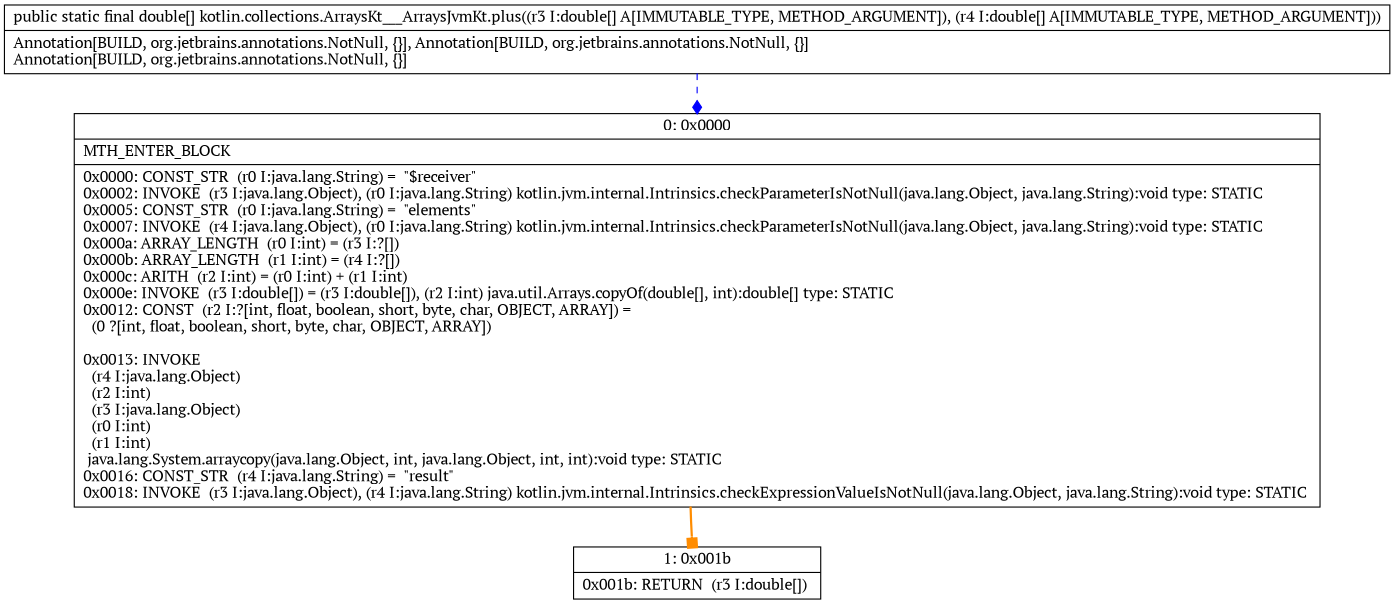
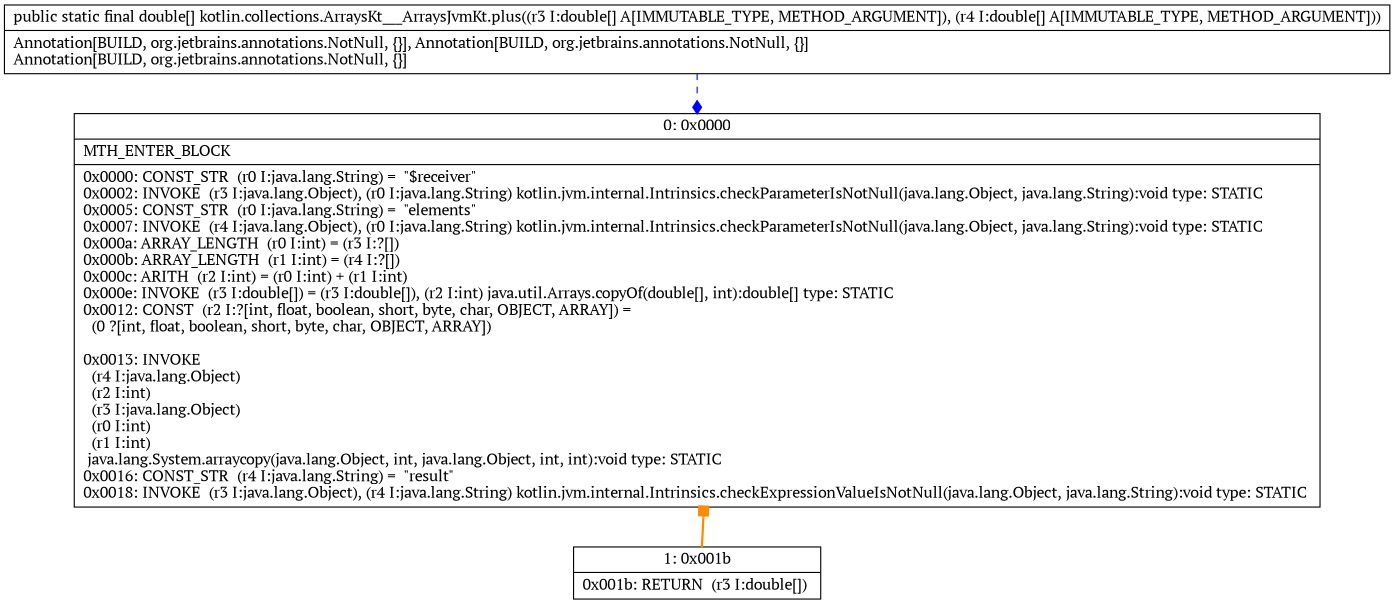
edge "0: 0x0000" -> "1: 0x001b": reversed
